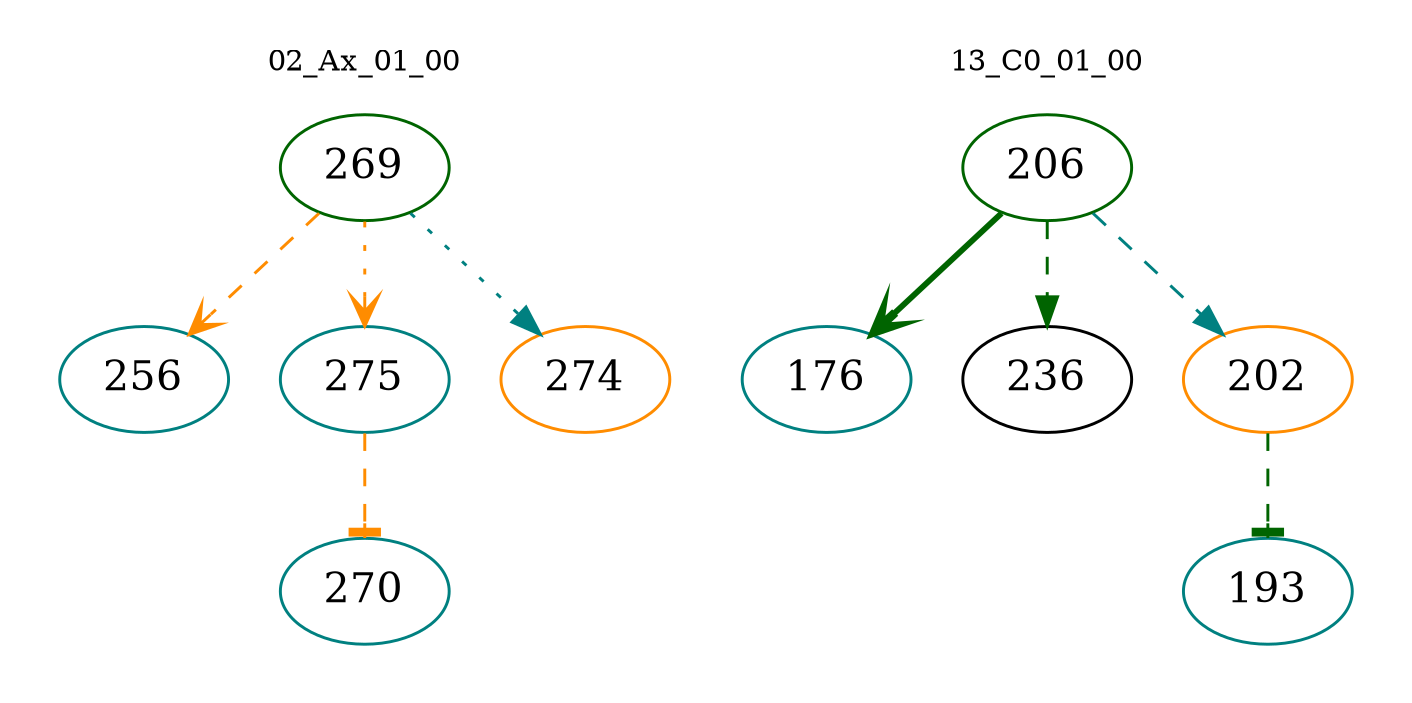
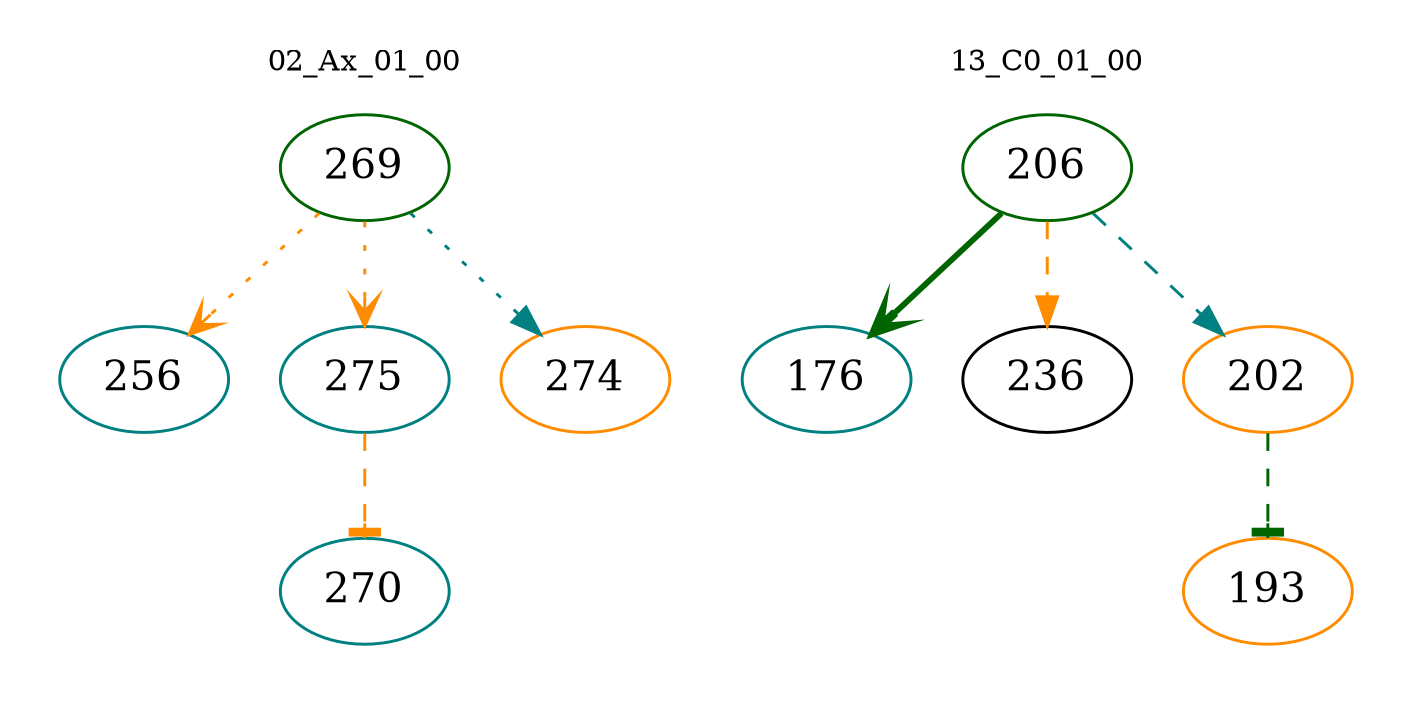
edge "206" -> "236": color darkgreen -> darkorange
edge "269" -> "256": style dashed -> dotted
node "193": color teal -> darkorange
